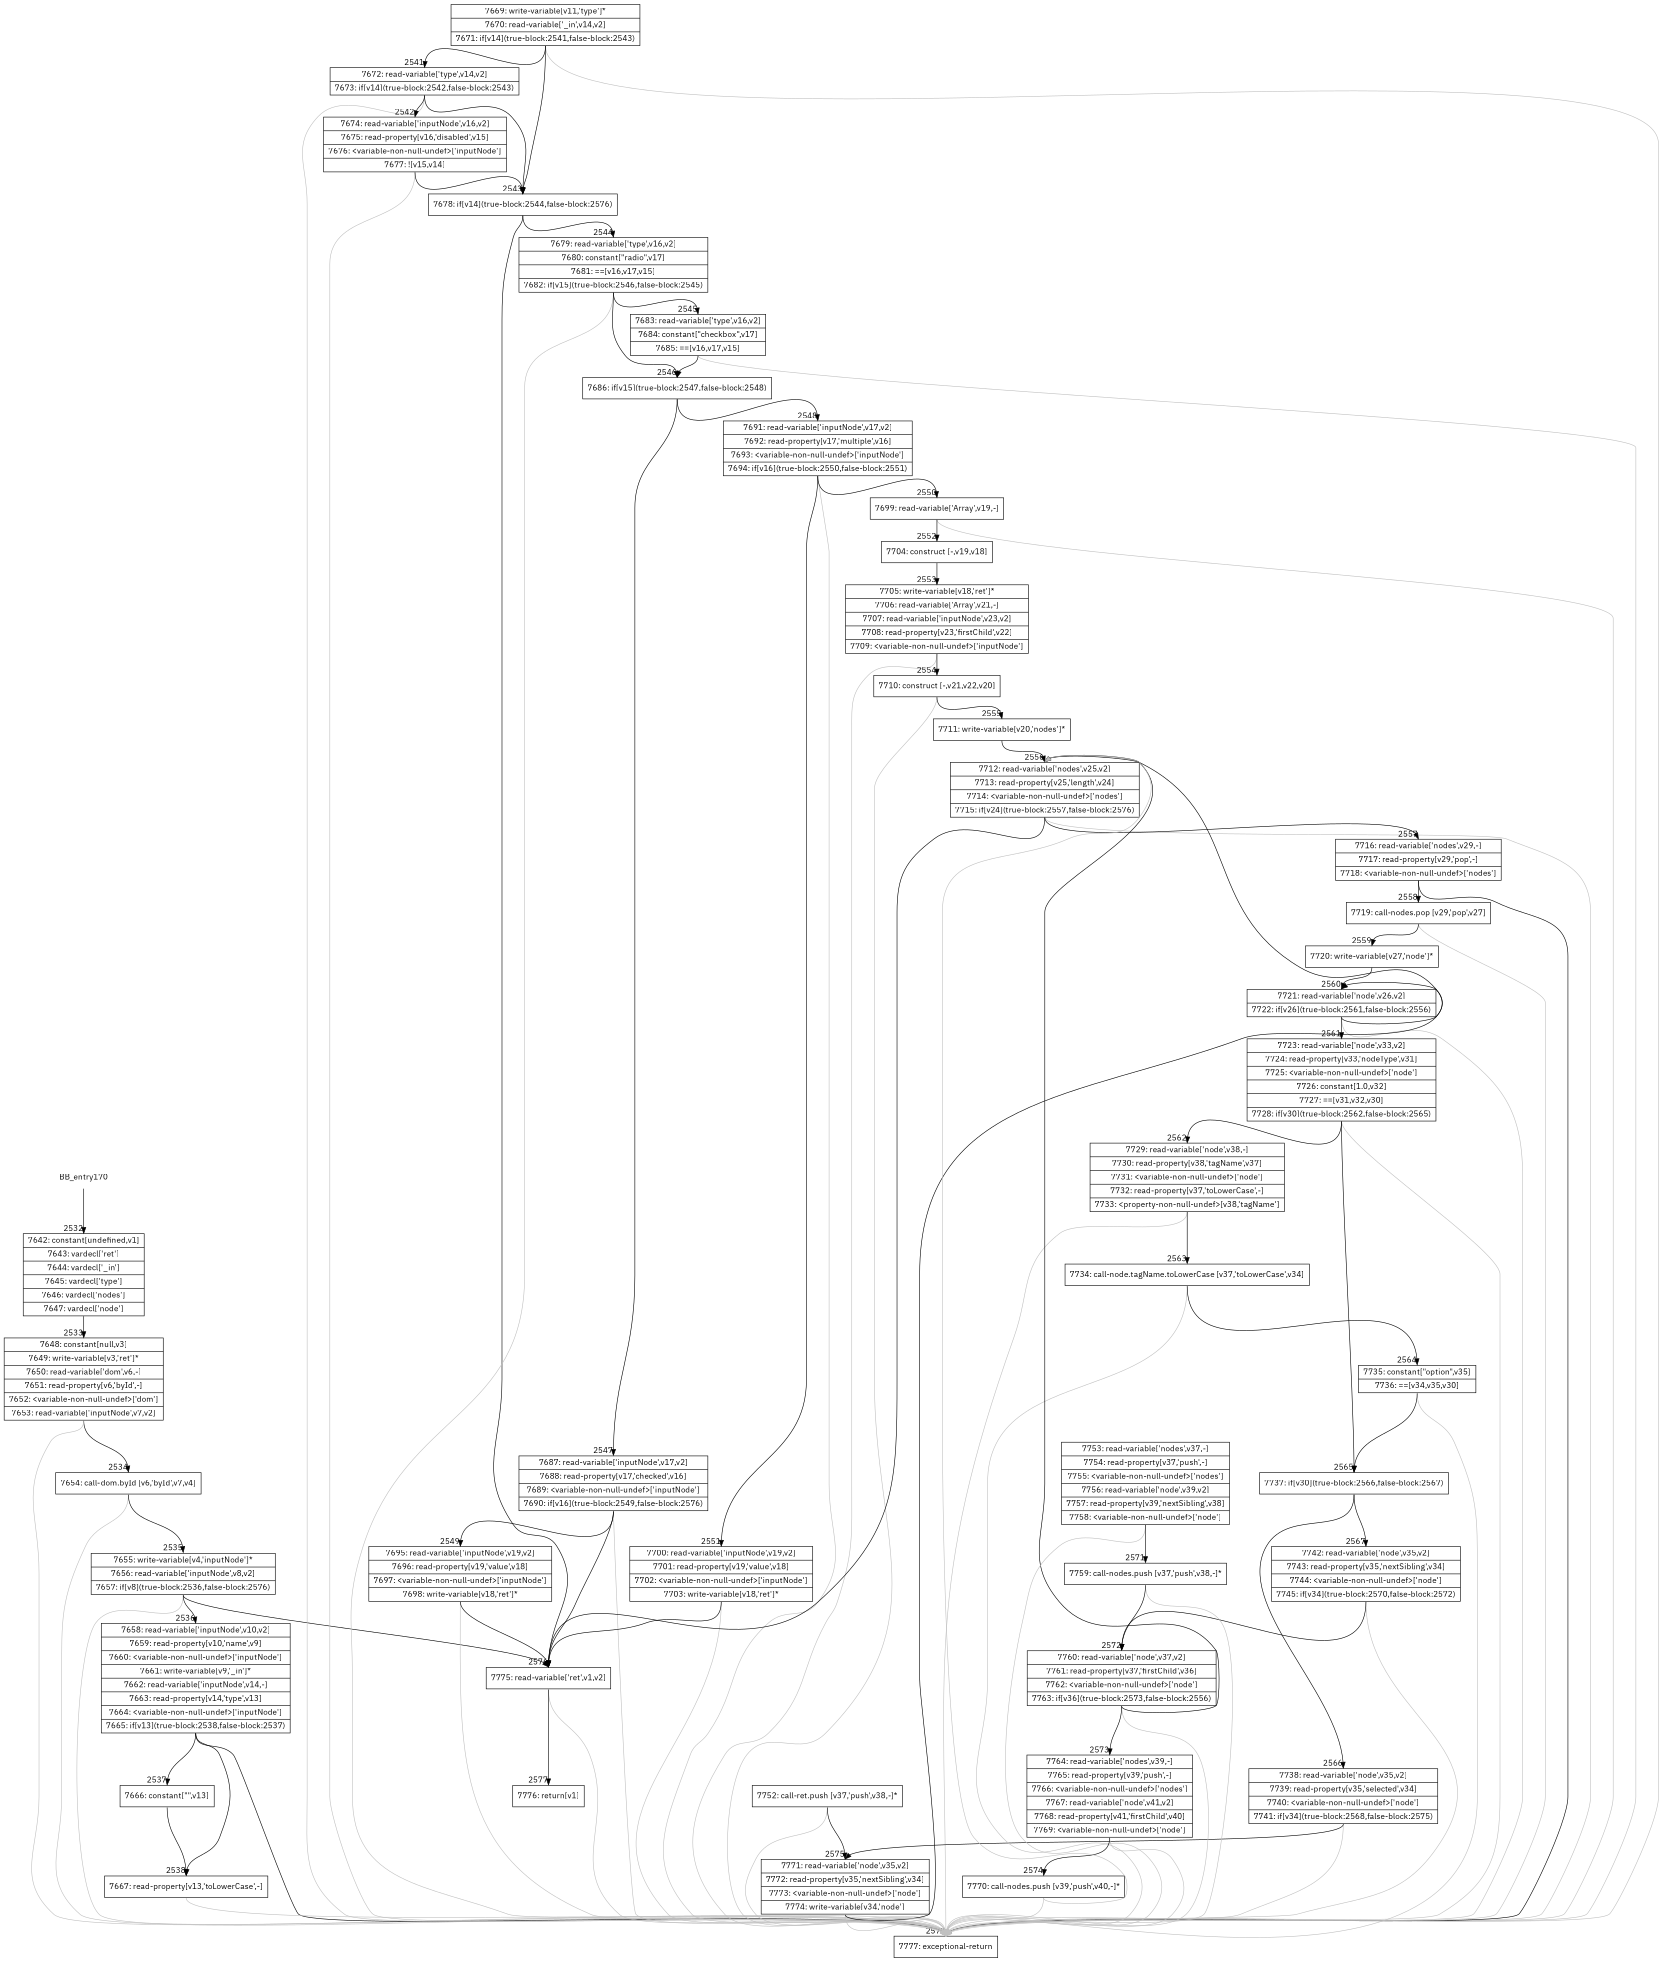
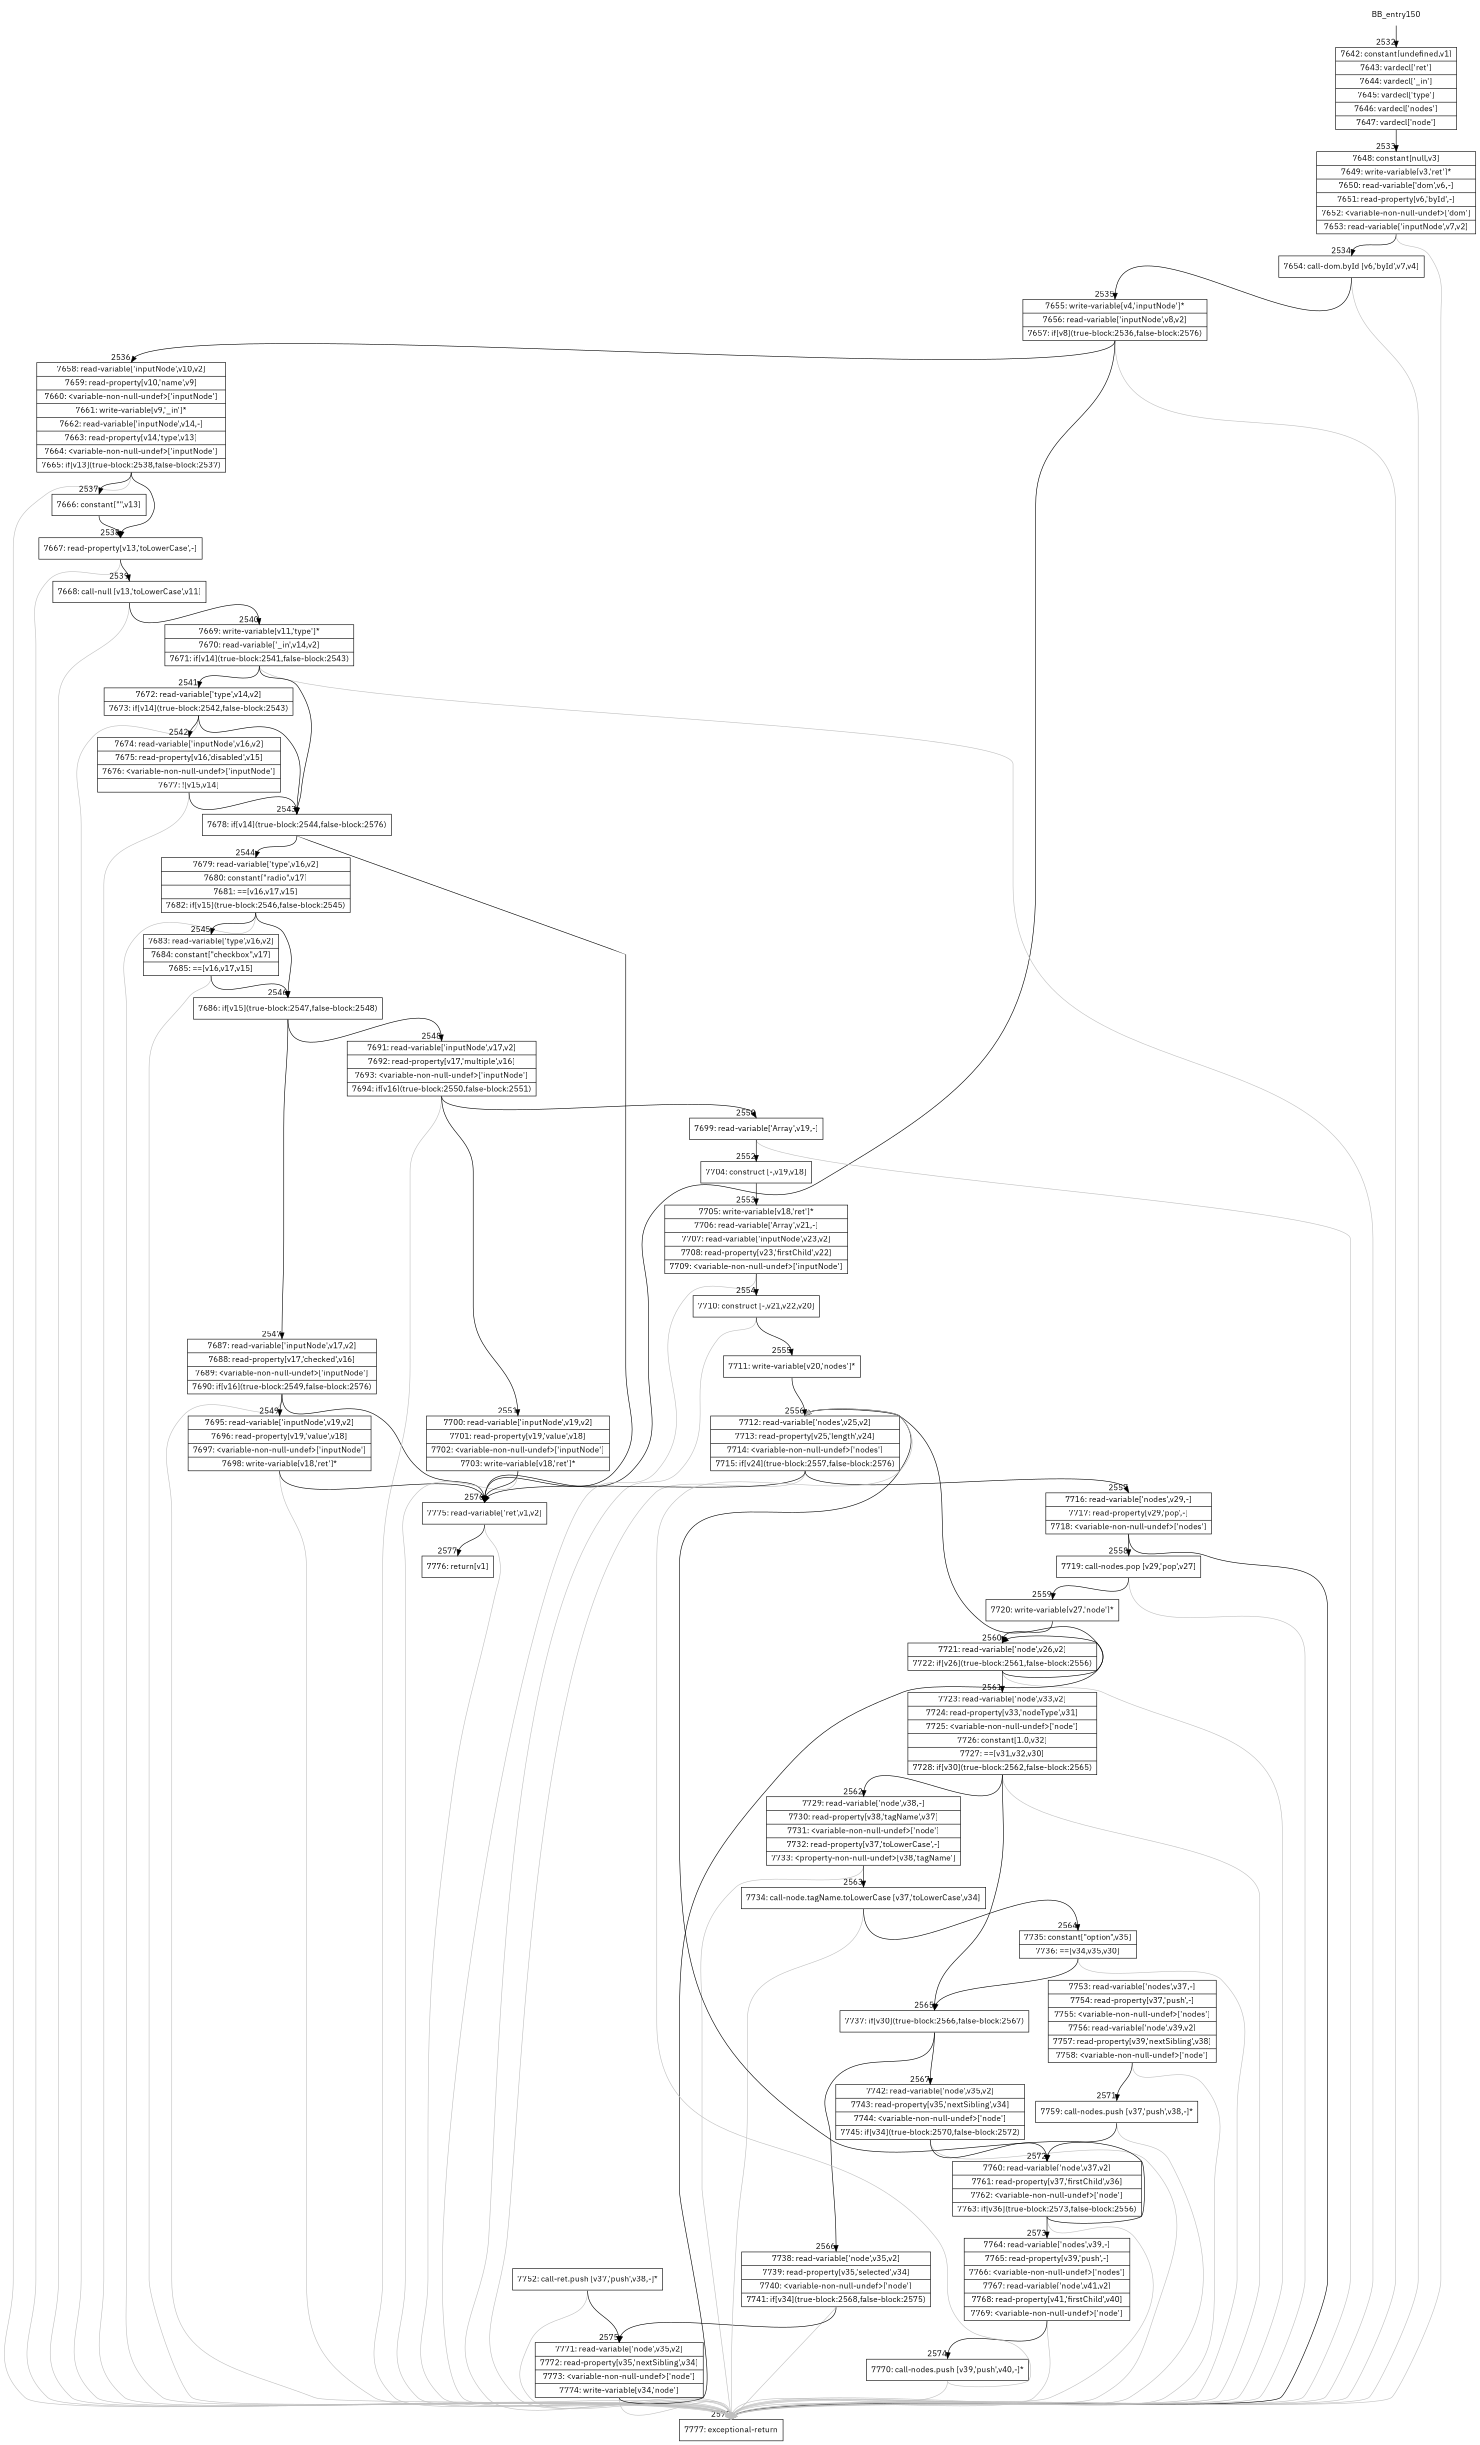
node "7668: call-null [v13,'toLowerCase',v11]": added
node "BB_entry170": label "BB_entry170" -> "BB_entry150"
edge "7658: read-variable['inputNode',v10,v2]" -> "7777: exceptional-return": color black -> gray
